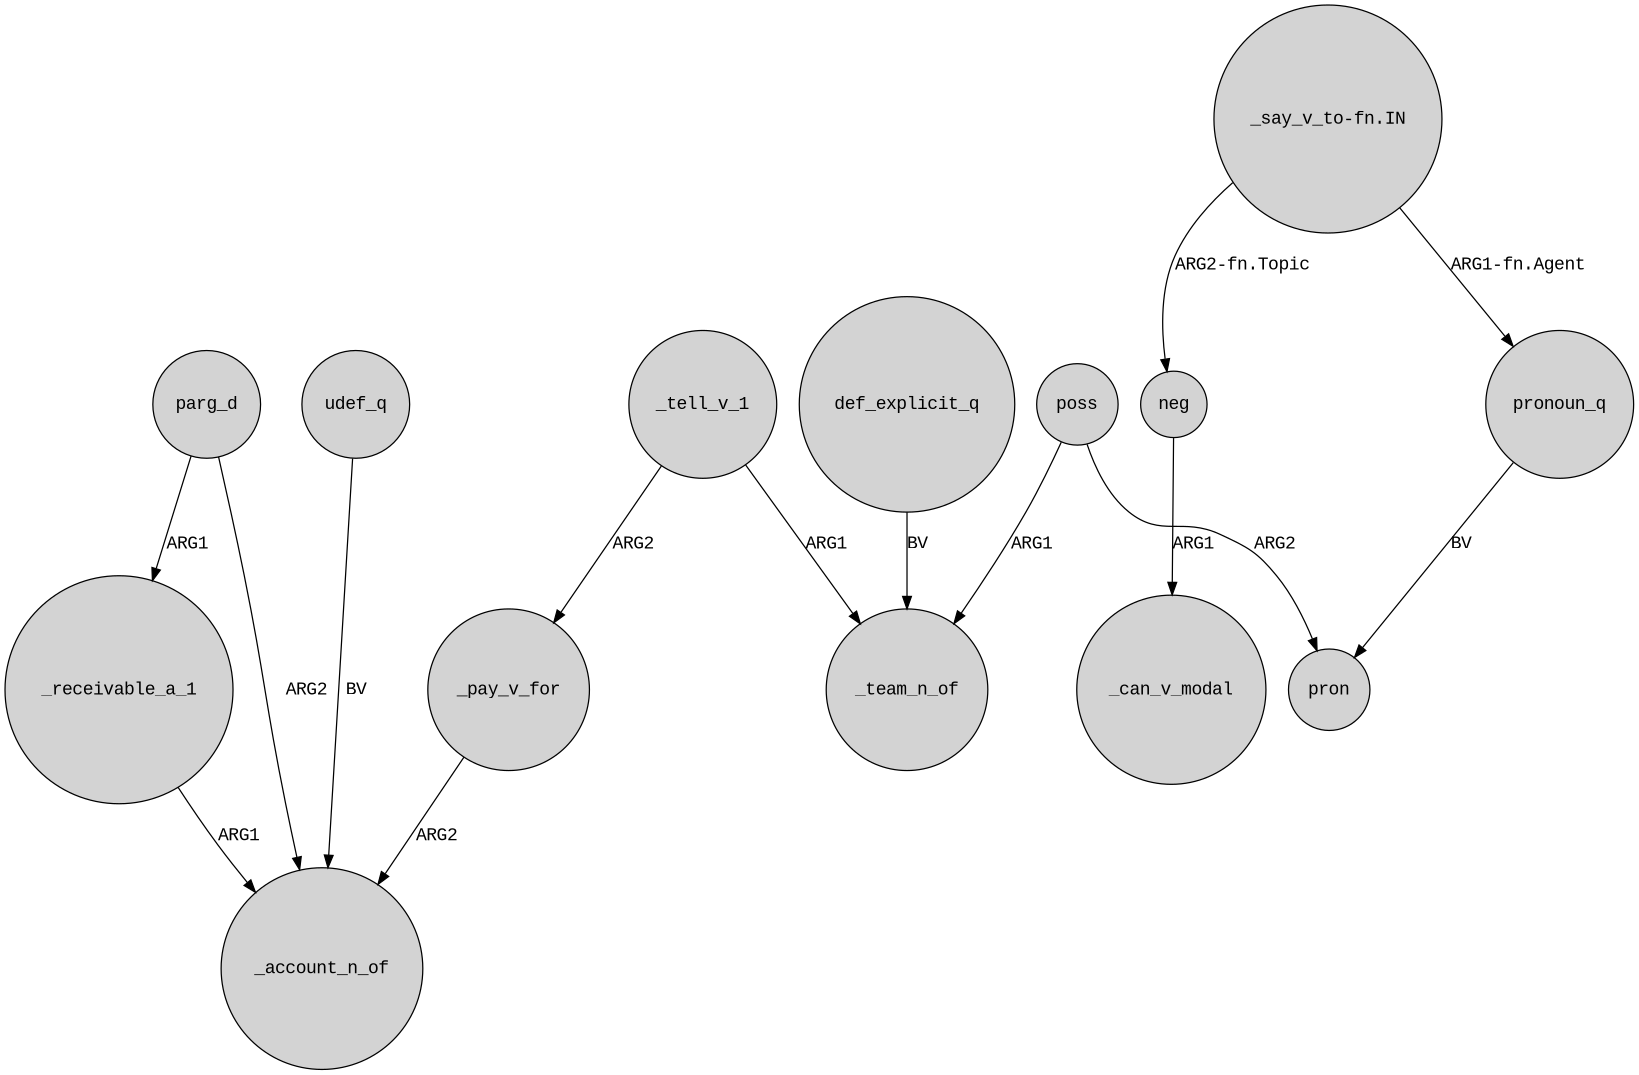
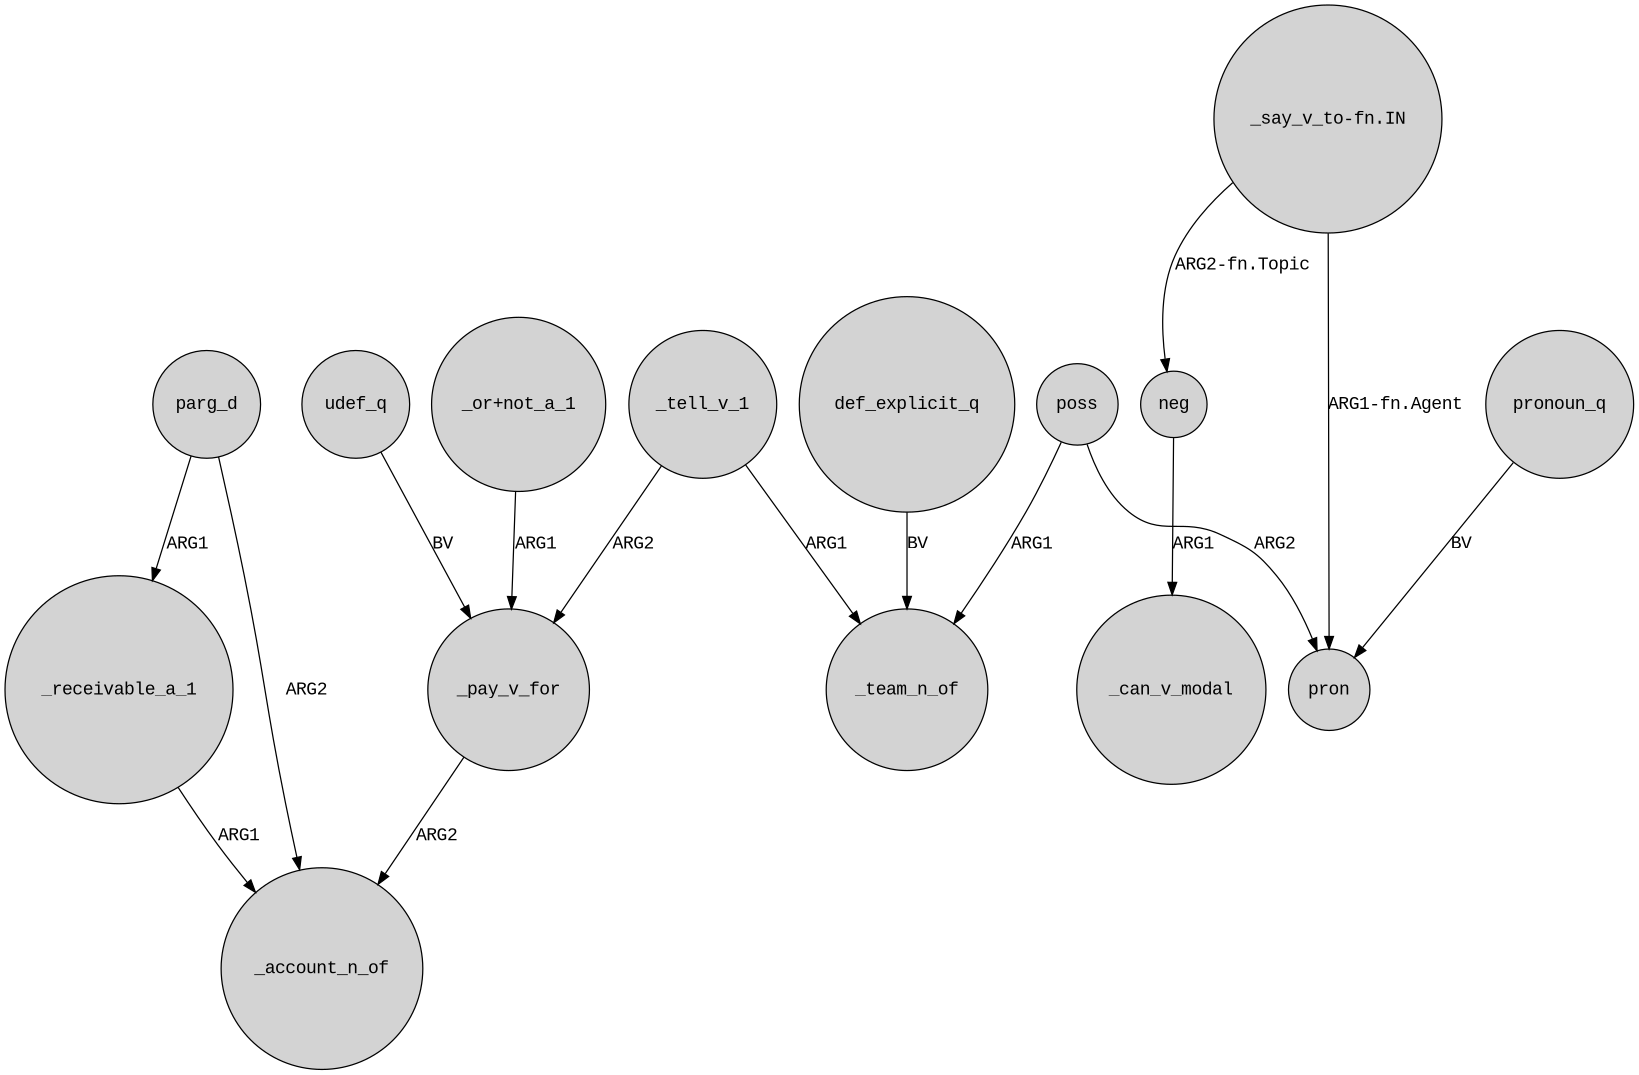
edge "_say_v_to-fn.IN" -> "pronoun_q": now "_say_v_to-fn.IN" -> "pron"
node "_or+not_a_1": added
edge "udef_q" -> "_account_n_of": now "udef_q" -> "_pay_v_for"
